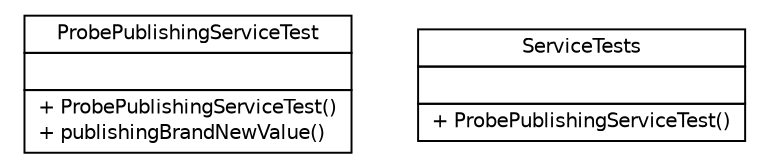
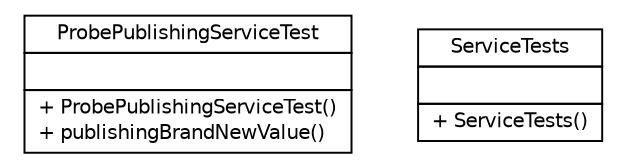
node "ServiceTests": text "+ ProbePublishingServiceTest()" -> "+ ServiceTests()"
